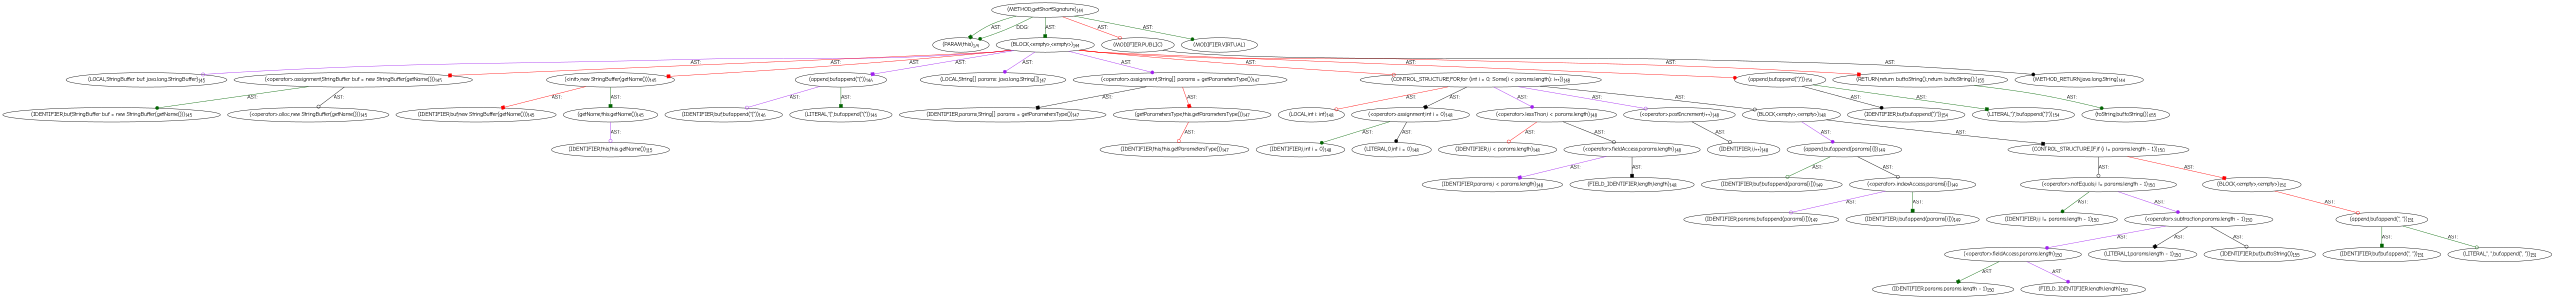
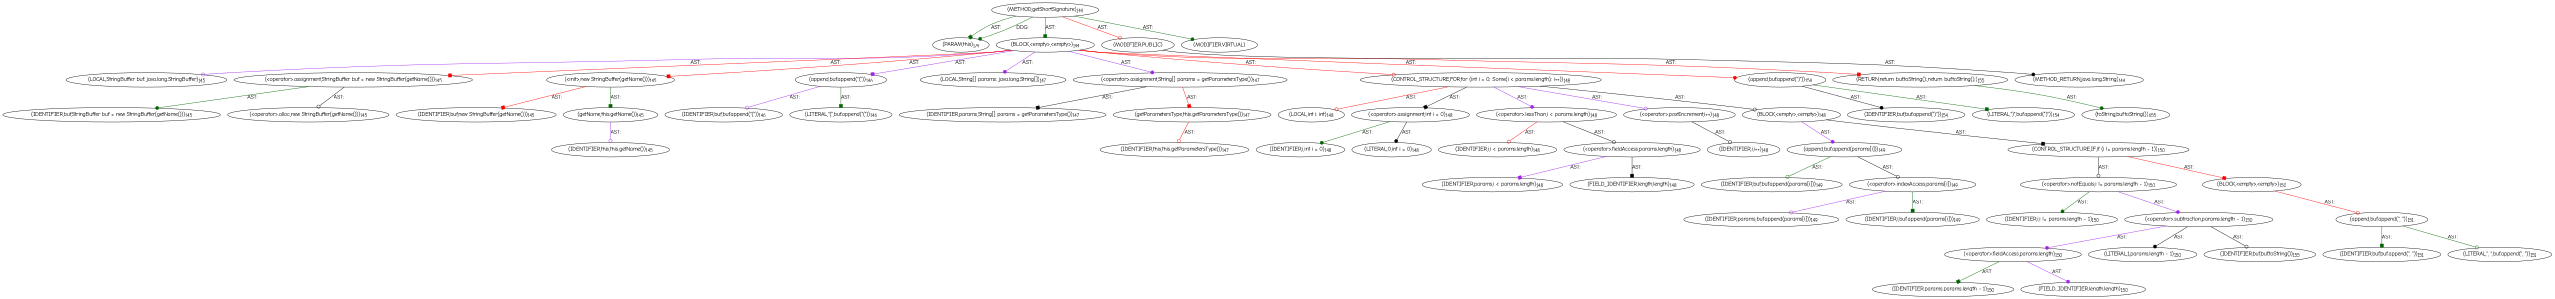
node "(IDENTIFIER,this,this.getName())": text "115" -> "145"
edge "(<operator>.subtraction,params.length - 1)" -> "(LITERAL,1,params.length - 1)": arrowhead box -> dot
